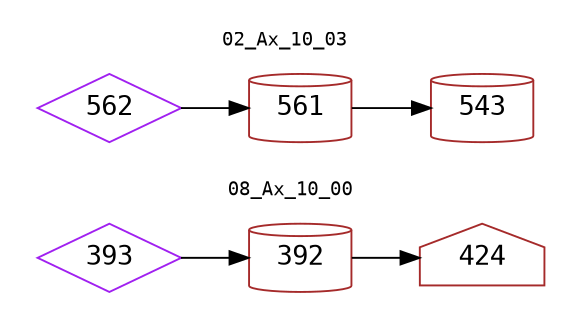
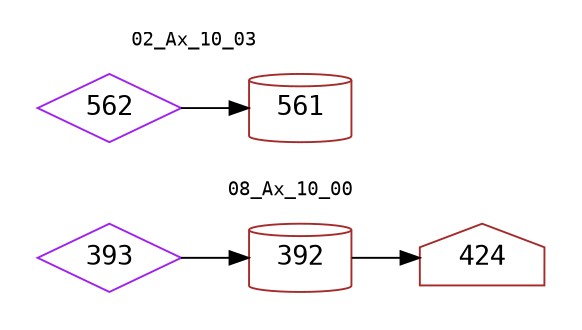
node "543": removed
